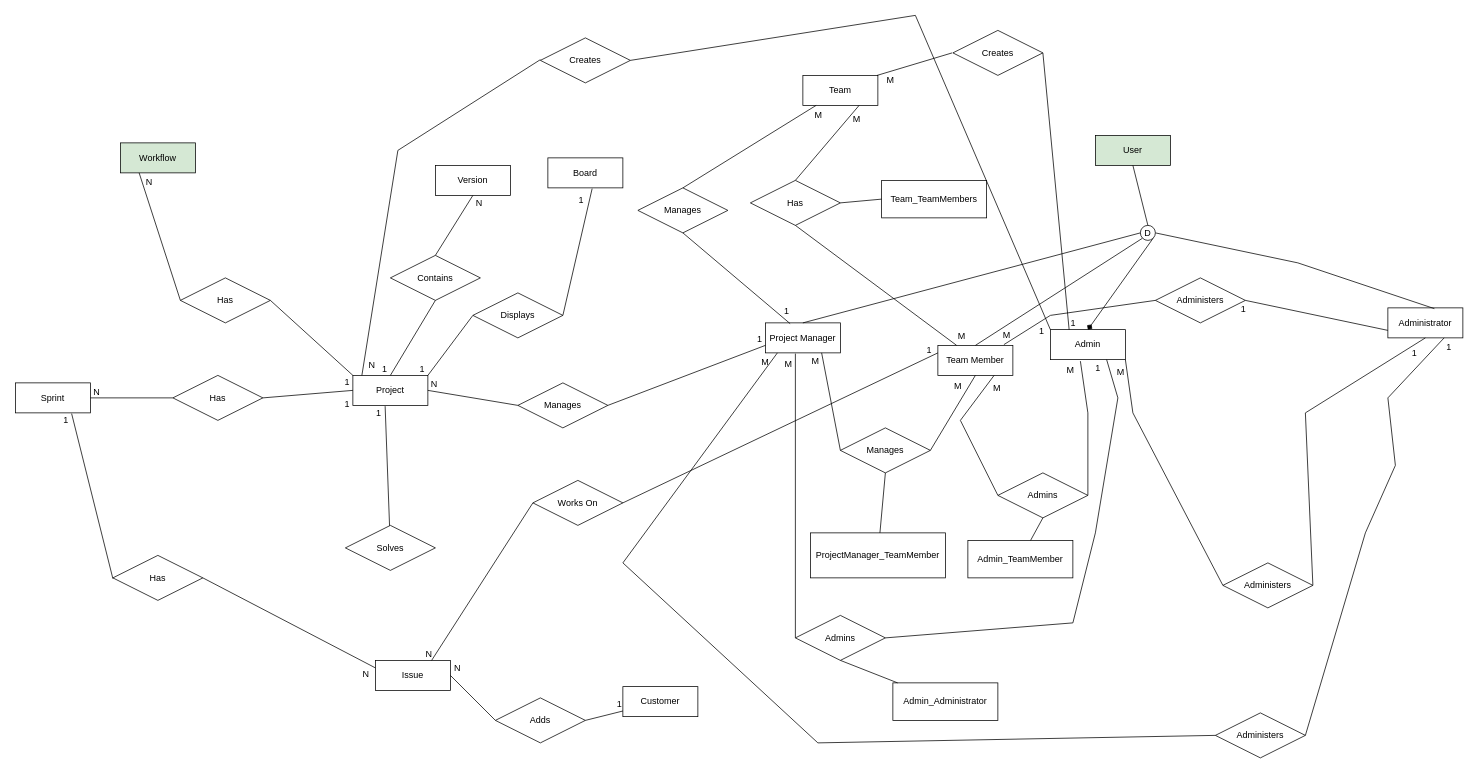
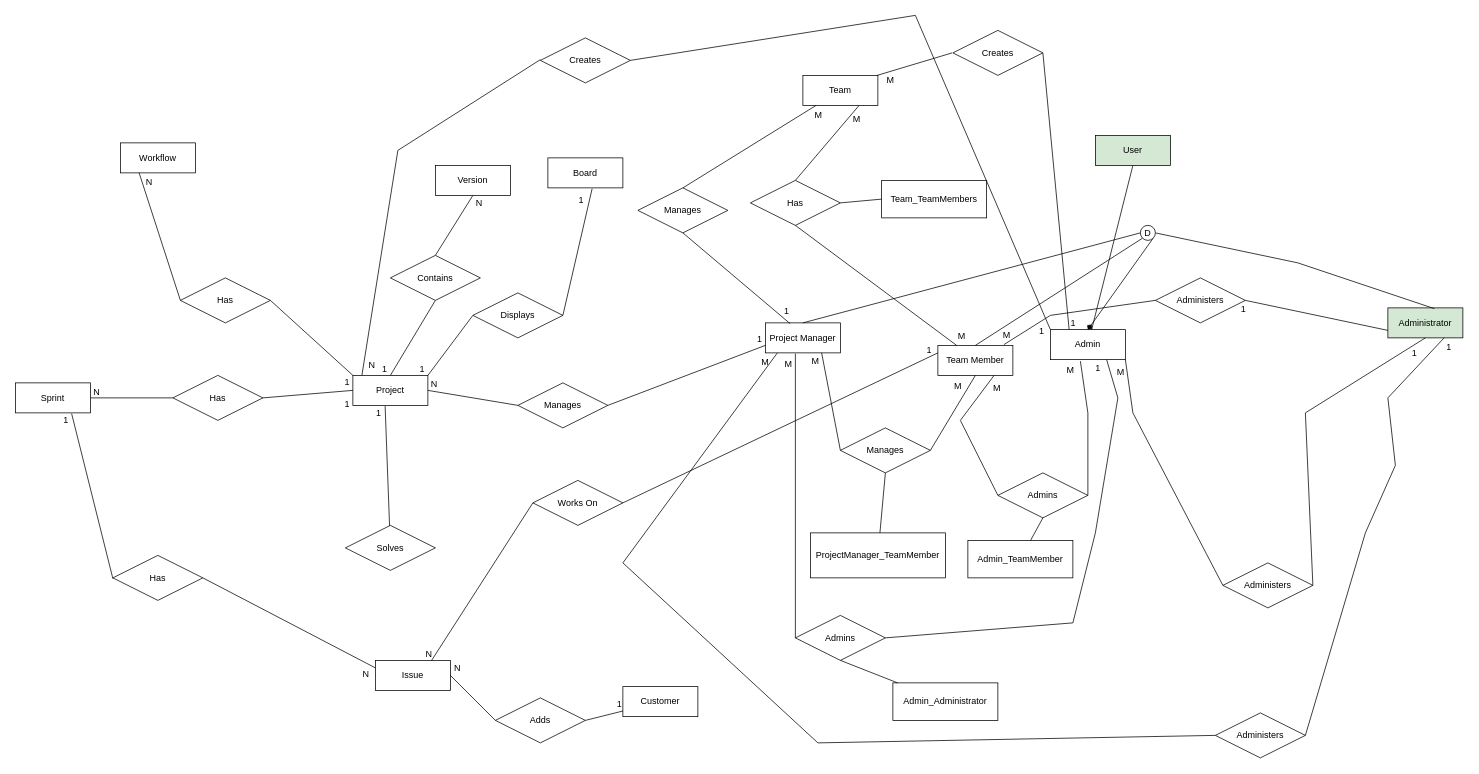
node "Workflow": fillcolor #d5e8d4 -> #ffffff
edge "User" -- "D": now "User" -- "Admin"
node "Administrator": fillcolor #ffffff -> #d5e8d4
